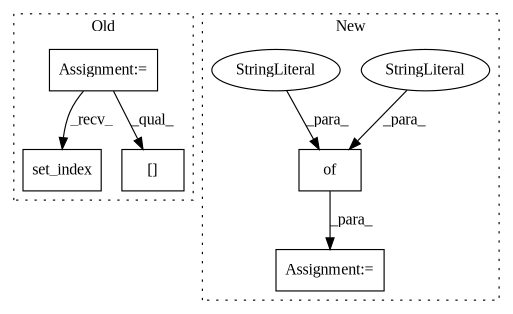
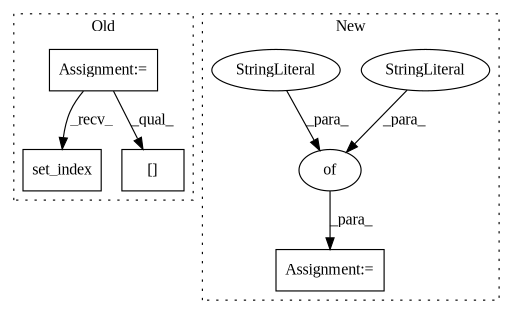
node "of": shape box -> ellipse
